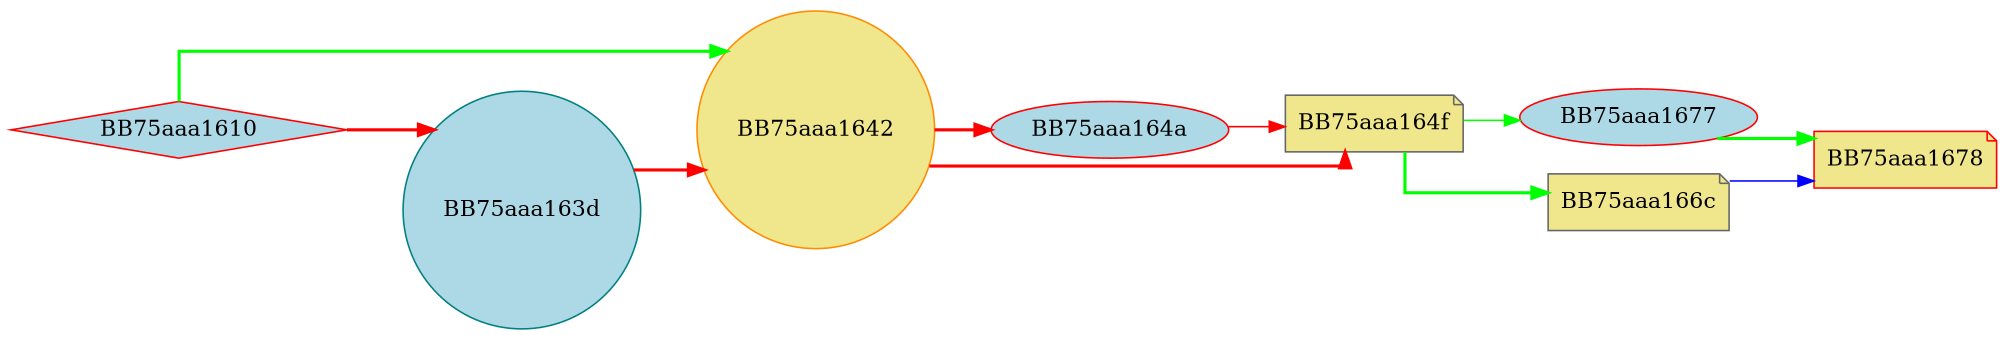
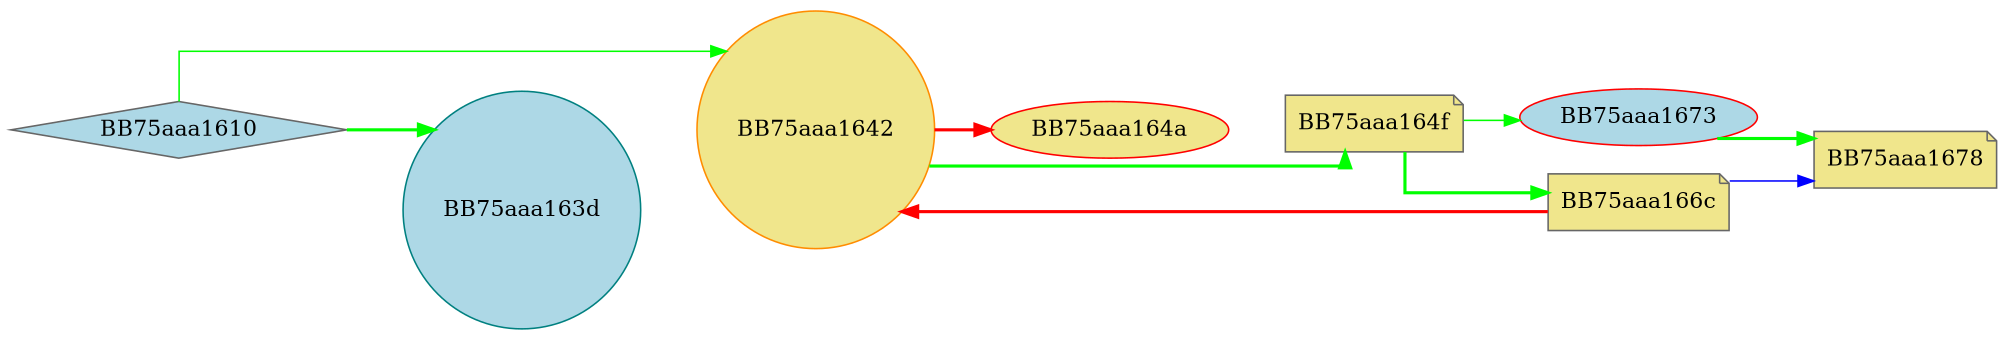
edge "BB75aaa1610" -> "BB75aaa1642": style bold -> solid
node "BB75aaa1677": label "BB75aaa1677" -> "BB75aaa1673"
edge "BB75aaa164a" -> "BB75aaa164f": removed
node "BB75aaa1610": color red -> gray40
edge "BB75aaa1610" -> "BB75aaa163d": color red -> green
node "BB75aaa164a": fillcolor lightblue -> khaki
node "BB75aaa1678": color red -> gray40
edge "BB75aaa1642" -> "BB75aaa164f": color red -> green
edge "BB75aaa163d" -> "BB75aaa1642": now "BB75aaa166c" -> "BB75aaa1642"
